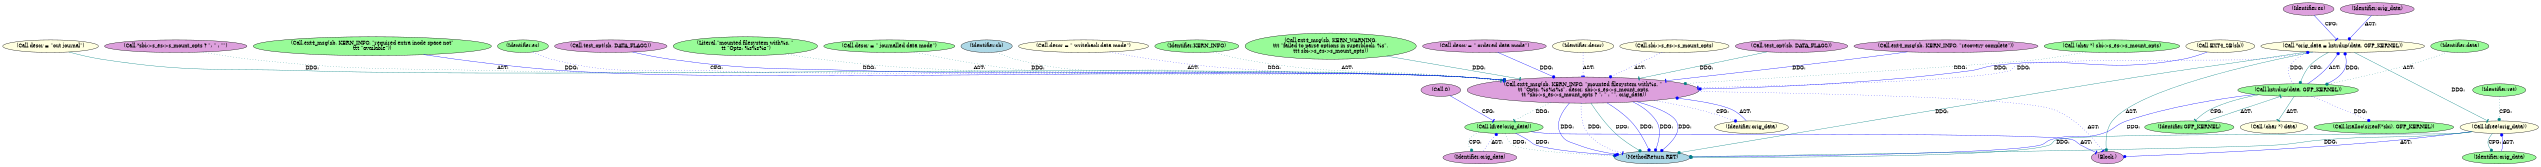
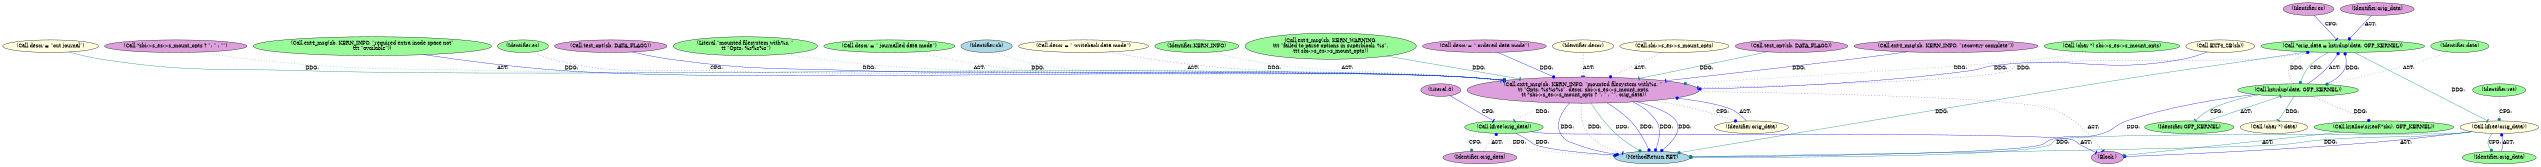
node "(Call,*orig_data = kstrdup(data, GFP_KERNEL))": fillcolor lightyellow -> palegreen
edge "(Call,*orig_data = kstrdup(data, GFP_KERNEL))" -> "(Block,)": now "(Call,kzalloc(sizeof(*sbi), GFP_KERNEL))" -> "(Block,)"
node "(Call,0)": label "(Call,0)" -> "(Literal,0)"
edge "(Call,kstrdup(data, GFP_KERNEL))" -> "(Call,(char *) data)": label "AST: " -> "DDG: "
